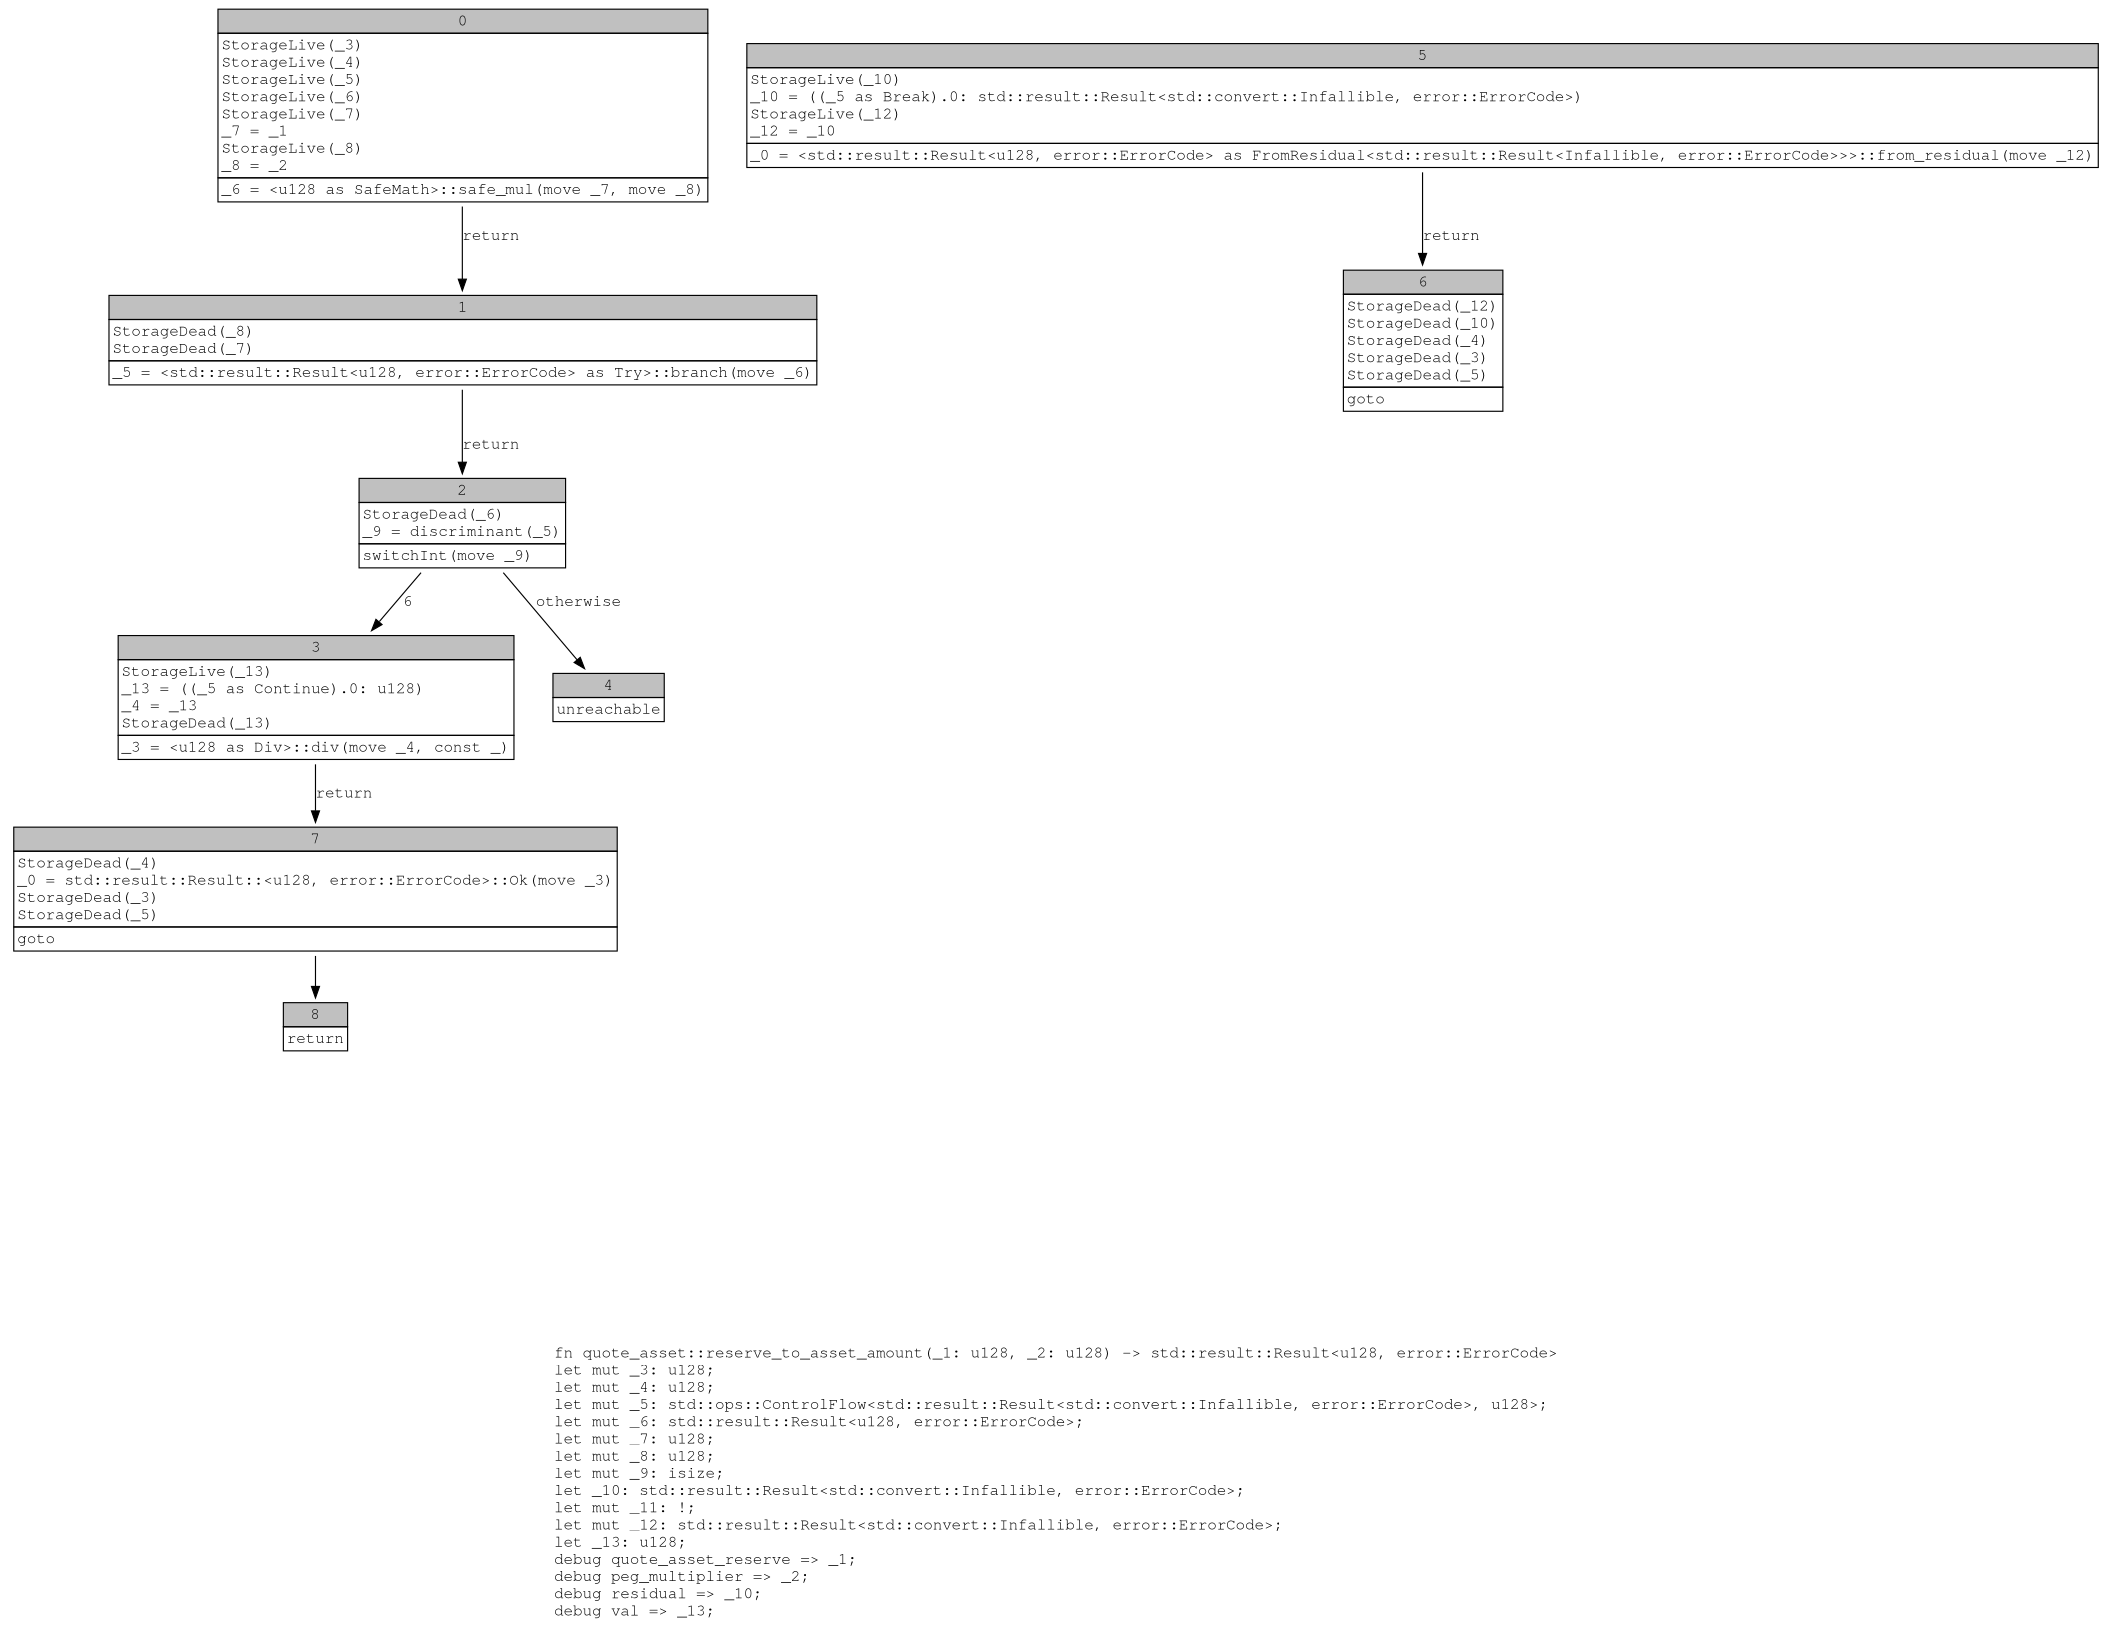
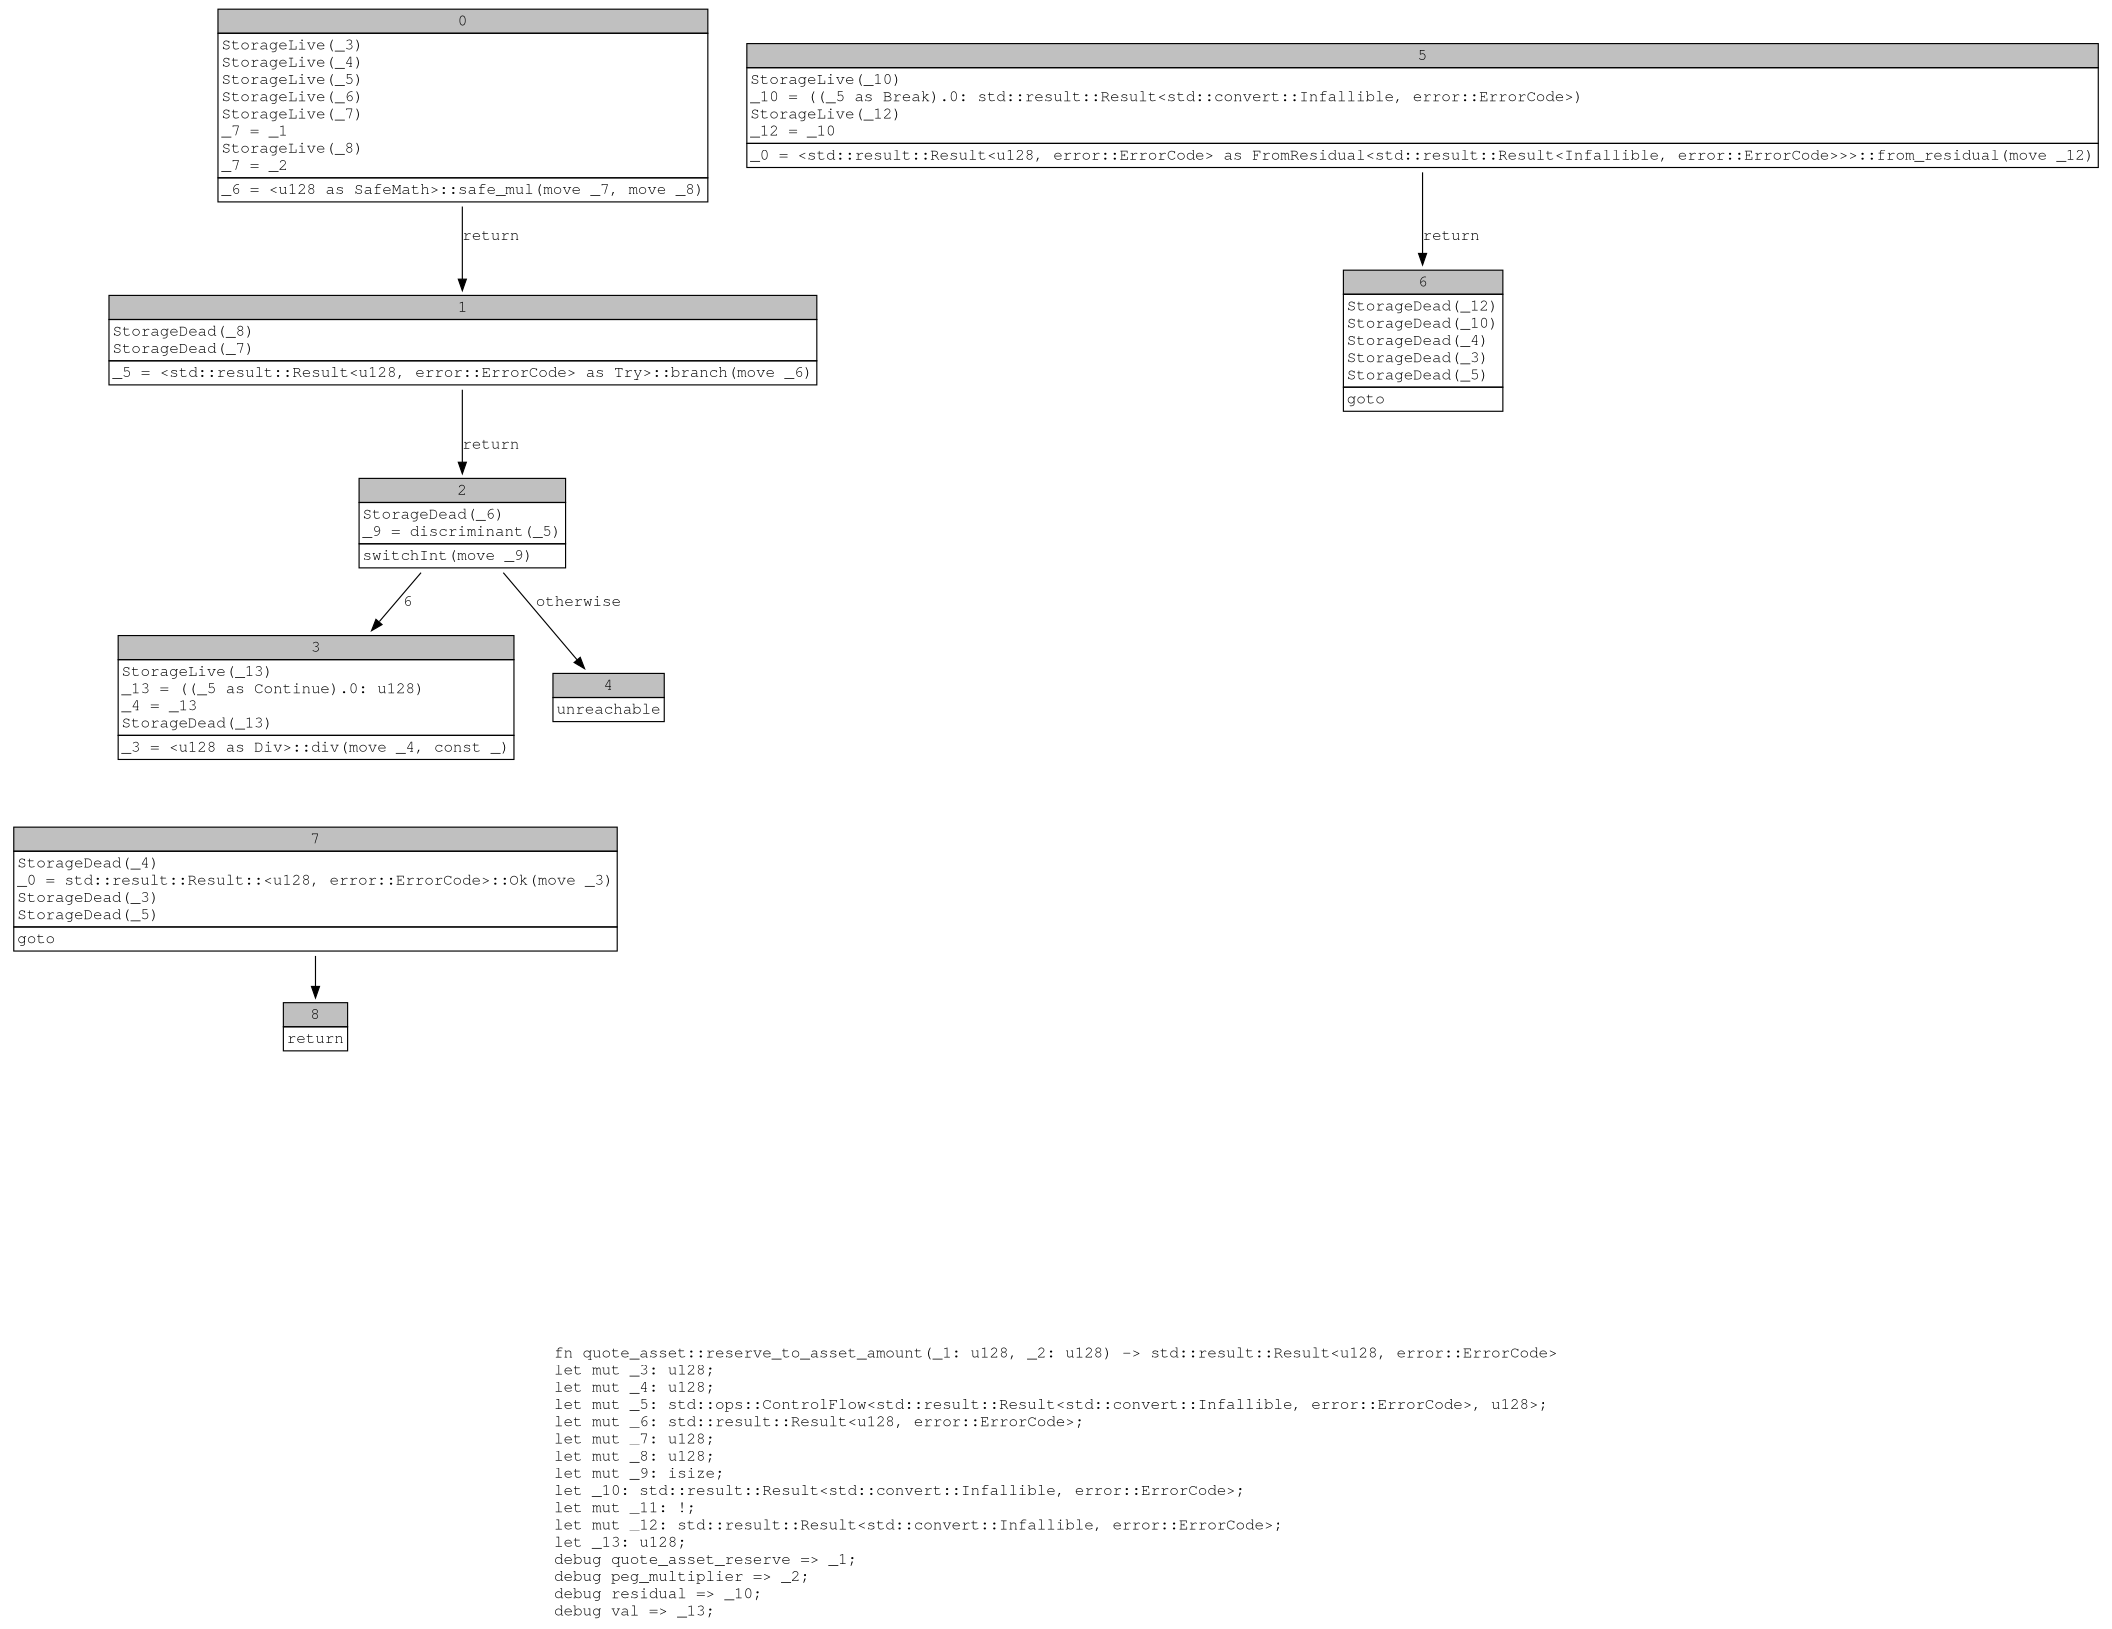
node "0": text "_8 = _2" -> "_7 = _2"
edge "3" -> "7": removed, label "return"
